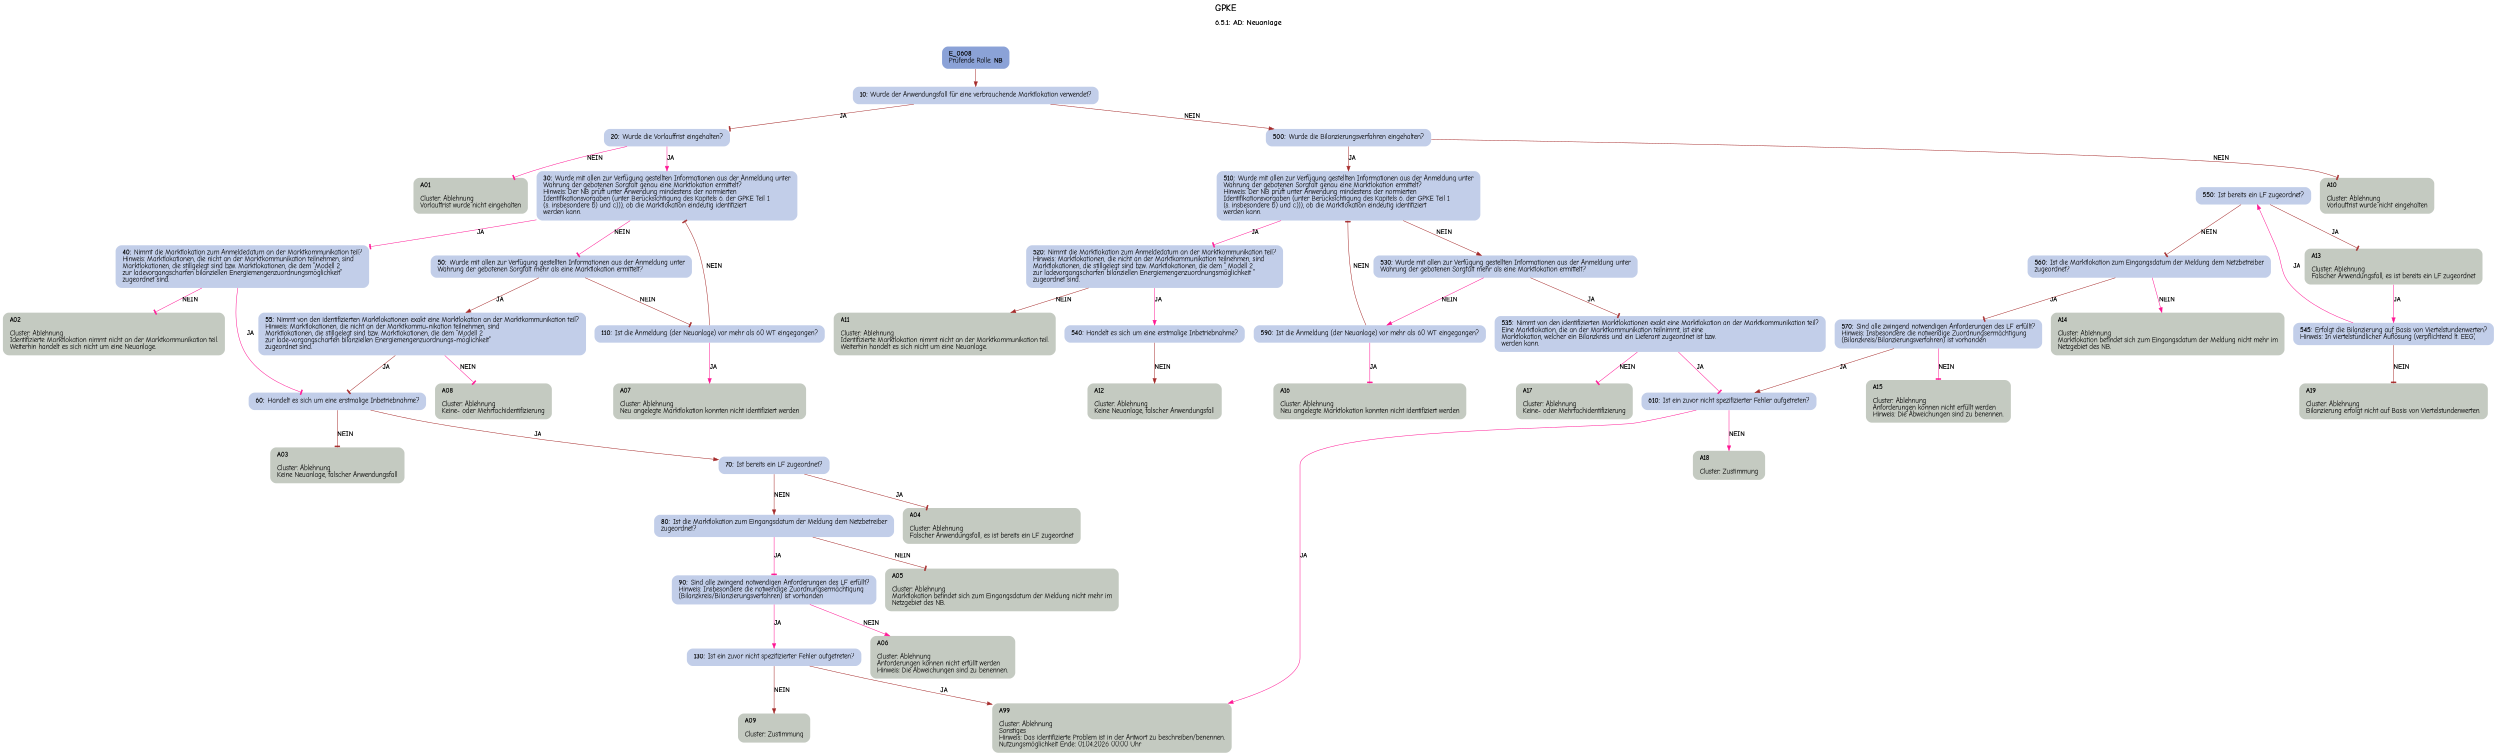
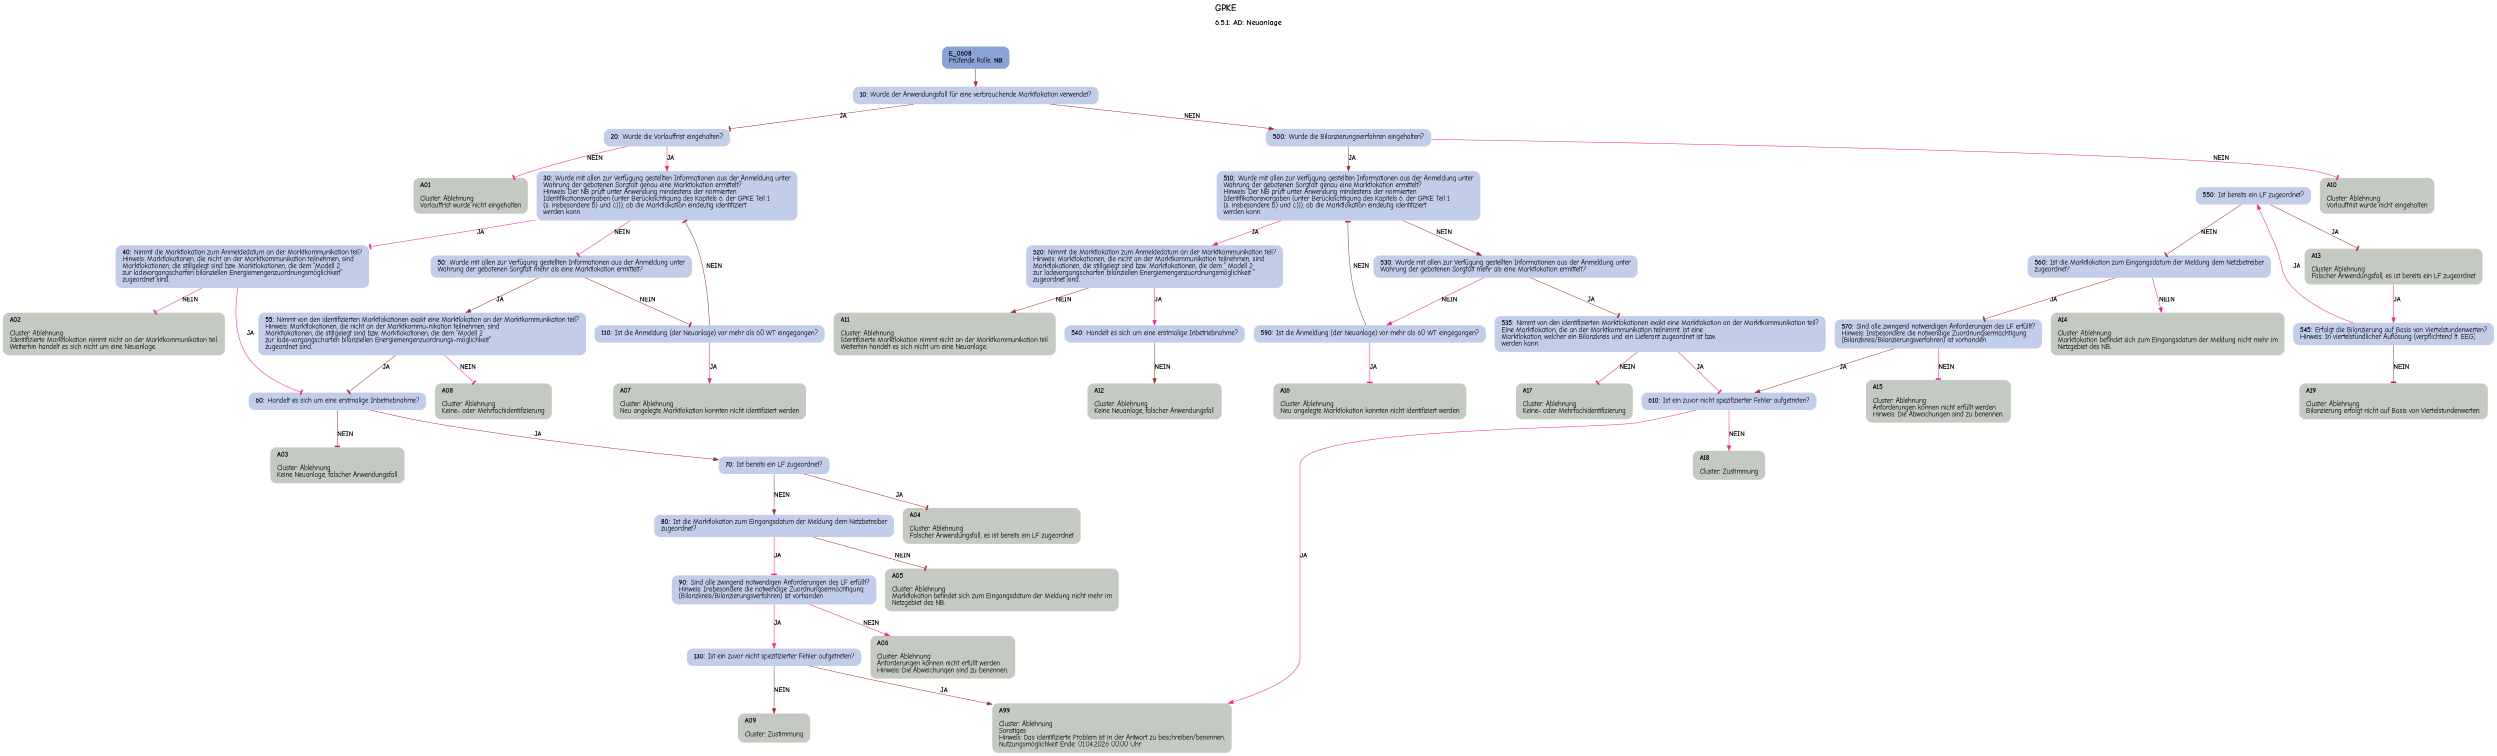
edge "500:" -> "A10": color brown -> deeppink
edge "510:" -> "520:": arrowhead tee -> normal
